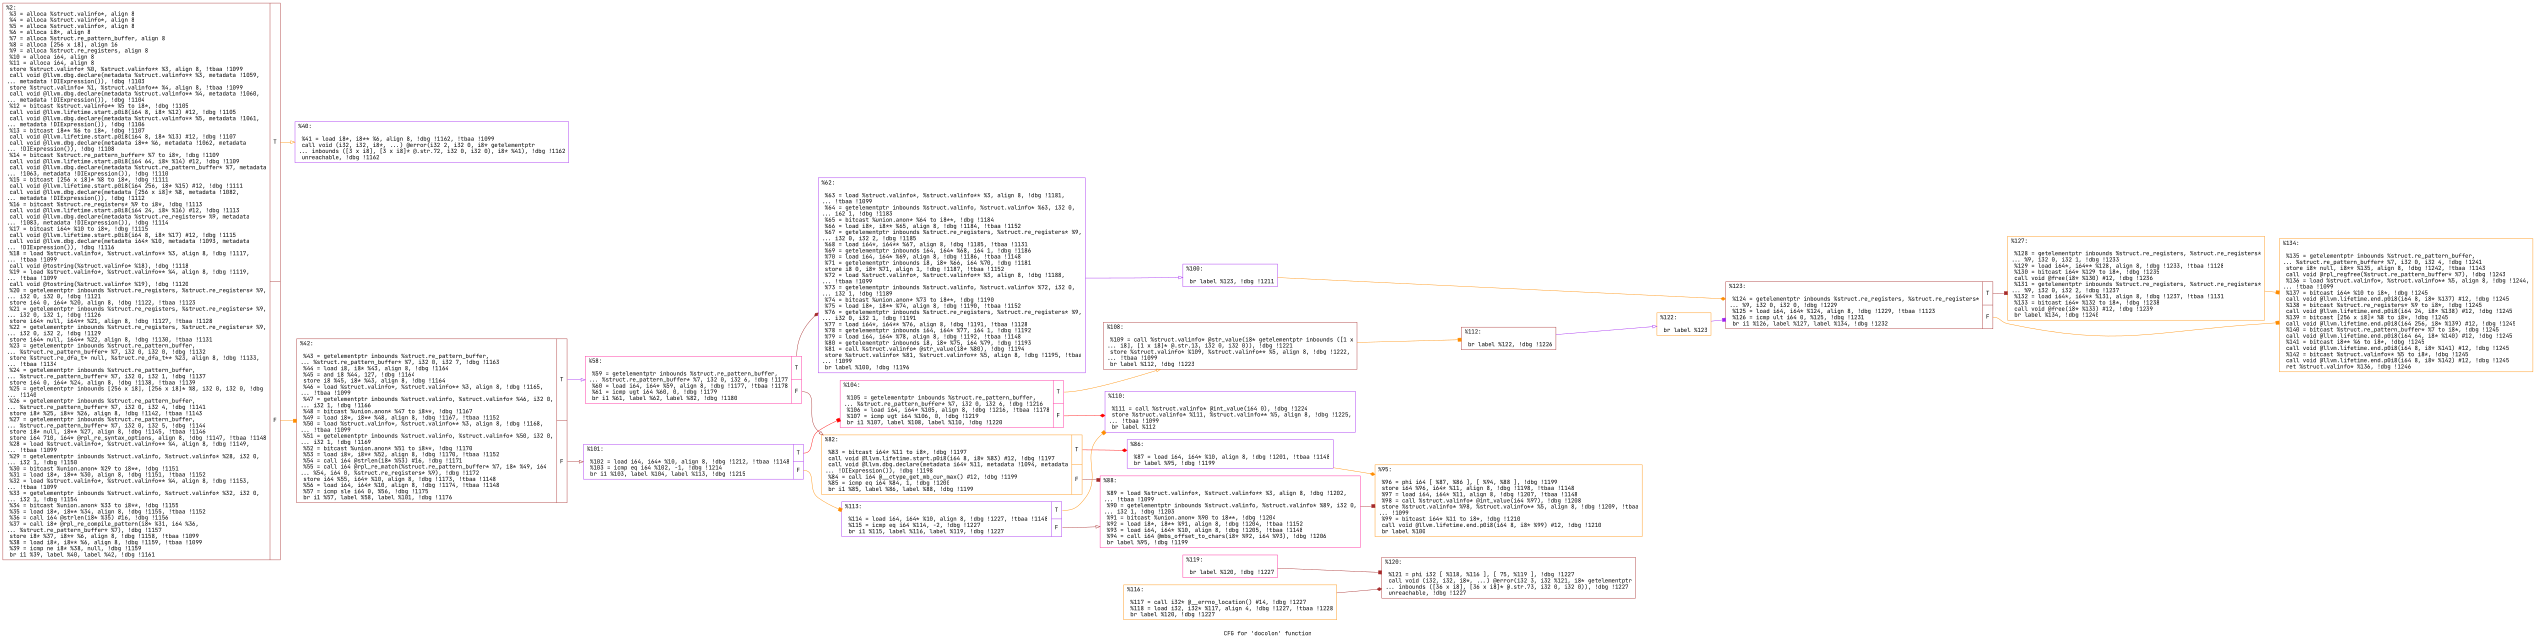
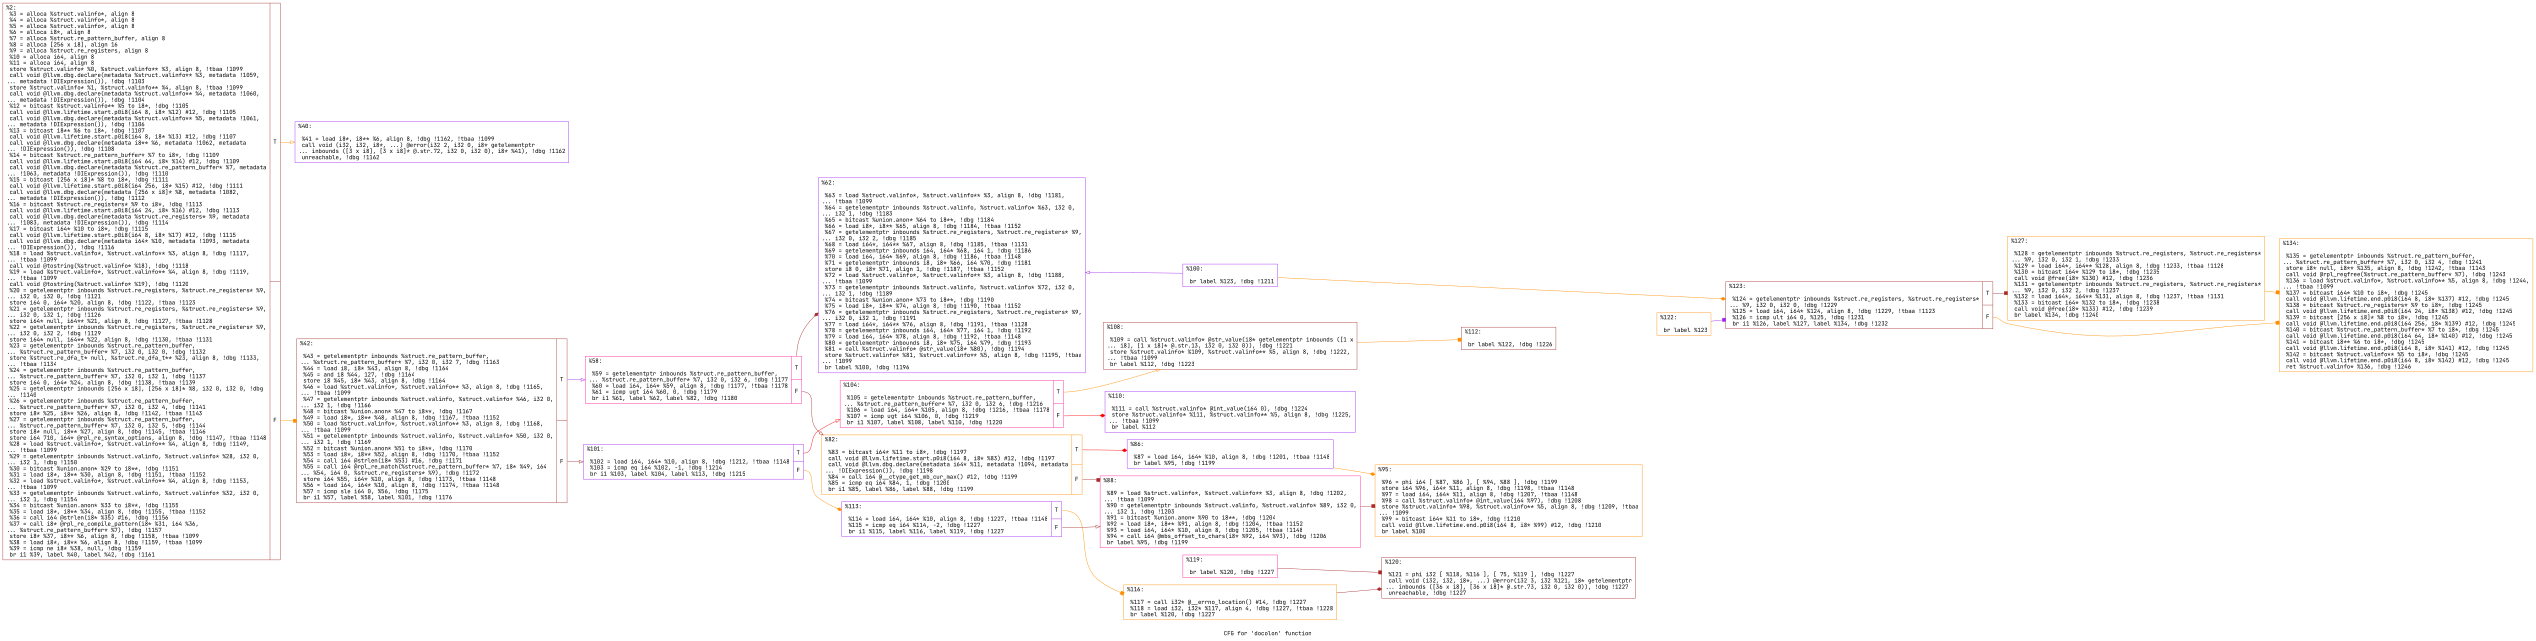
node "%62:": text "... i62 1, !dbg !1183" -> "... i32 1, !dbg !1183"
edge "%62:" -> "%100:": reversed
edge "%112:" -> "%122:": removed
edge "%101:" -> "%104:": arrowhead box -> onormal
edge "%113:" -> "%110:": now "%113:" -> "%116:"
edge "%101:" -> "%113:": arrowhead box -> diamond
